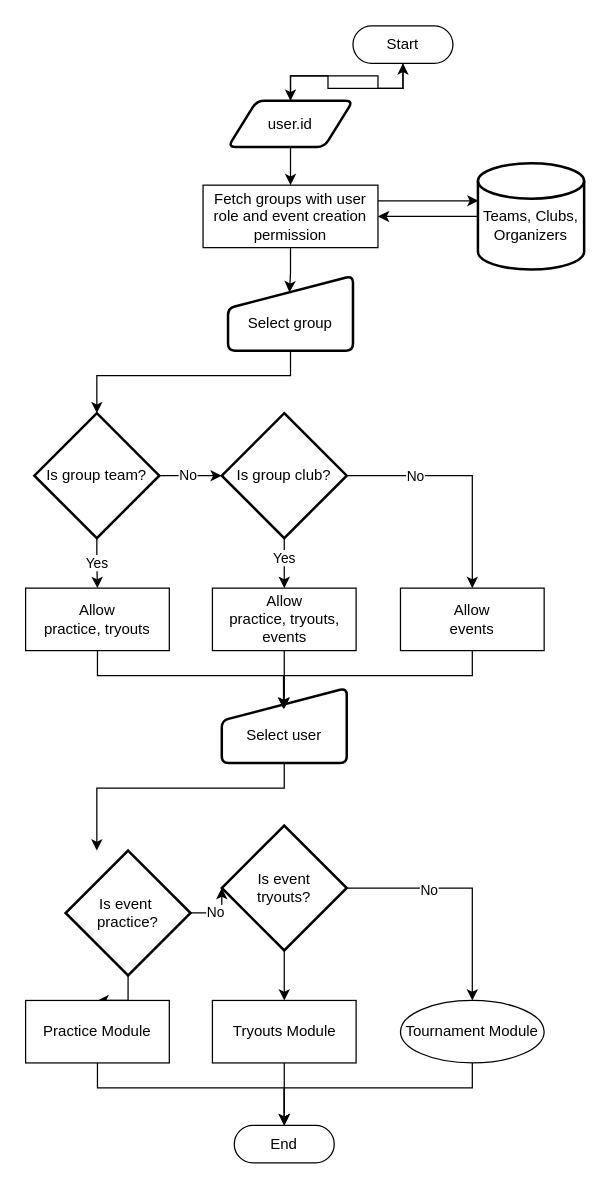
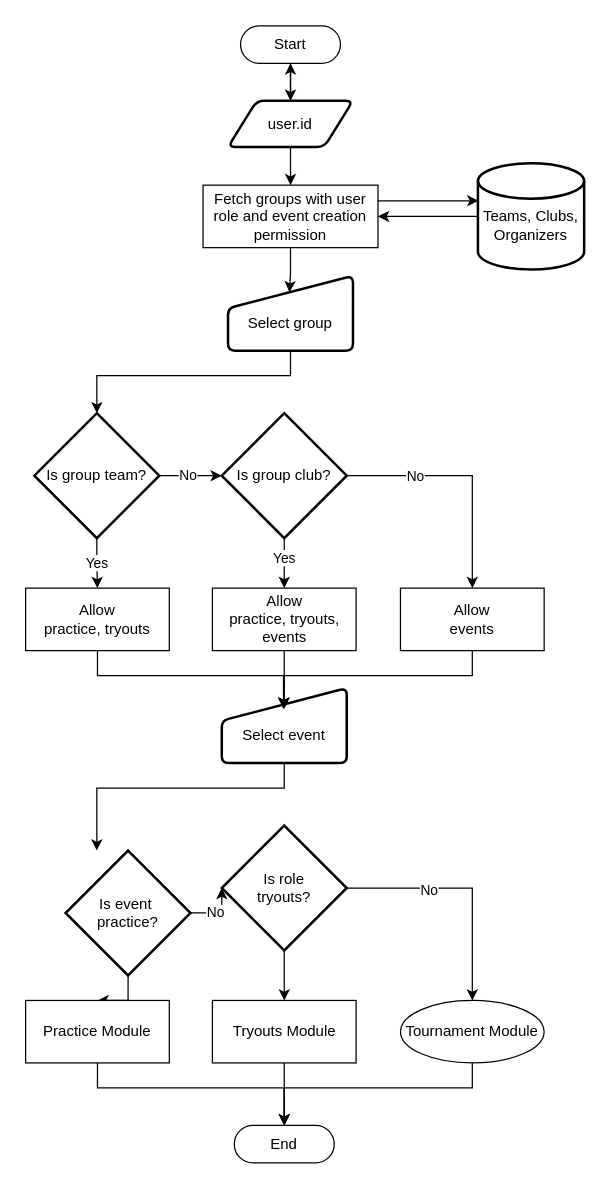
node "Start": moved (403, 44) -> (291, 44)
node "Select user": label "Select user" -> "Select event"
node "Is event tryouts?": label "Is event tryouts?" -> "Is role tryouts?"
